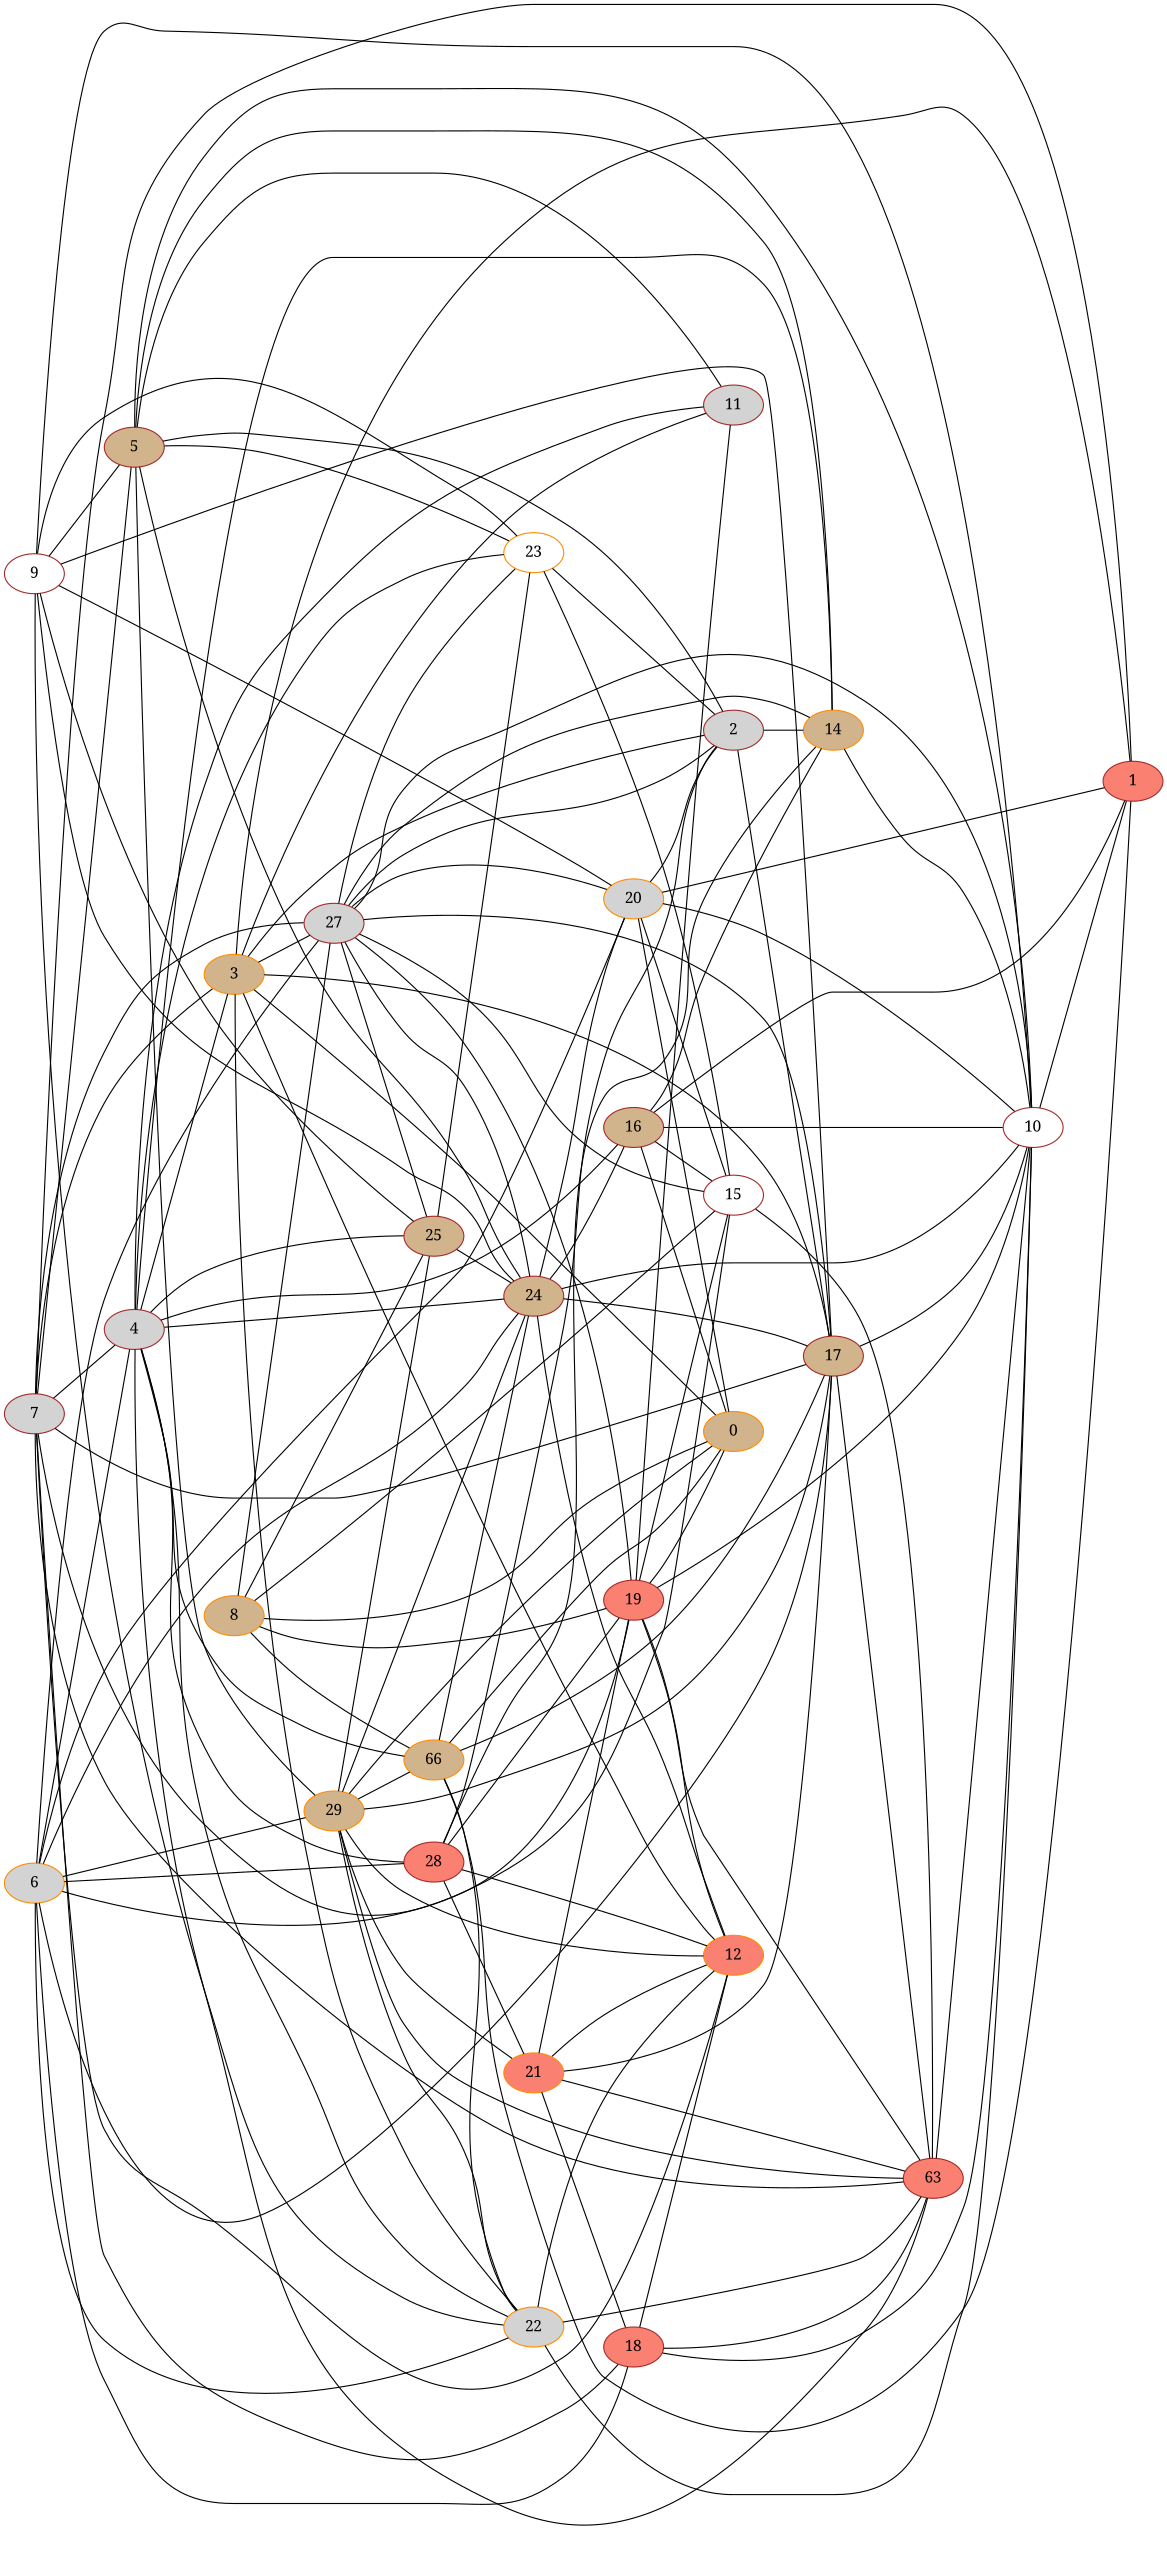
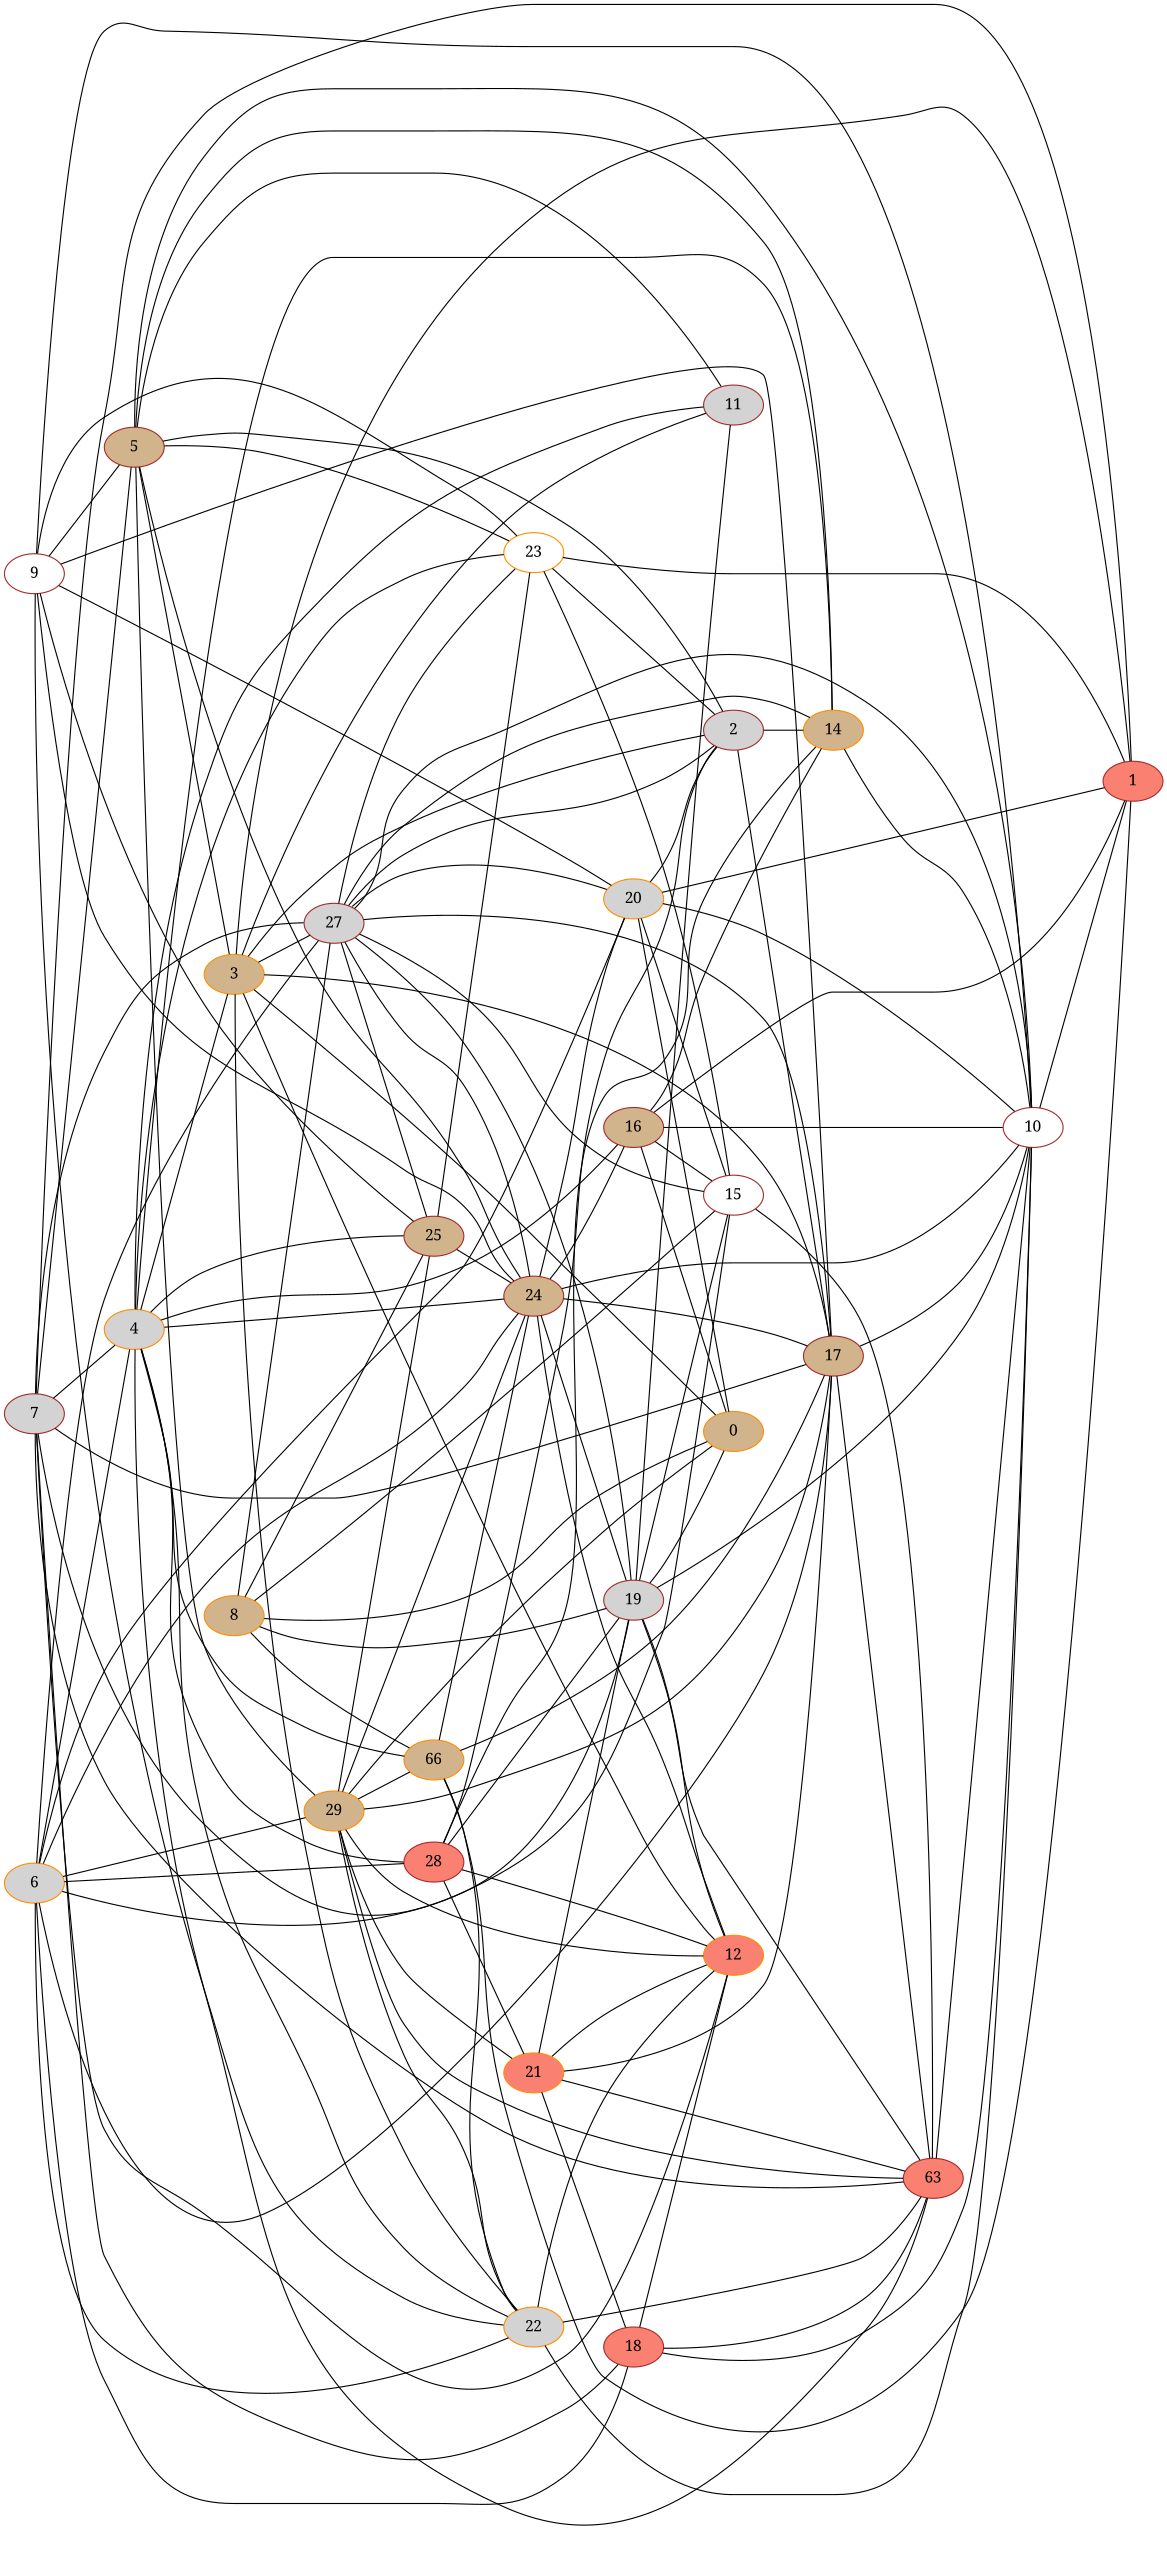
edge "23" -- "1": added
edge "3" -- "7": now "3" -- "5"
node "4": color brown -> darkorange
edge "24" -- "19": added
edge "0" -- "66": removed
node "19": fillcolor salmon -> lightgrey
